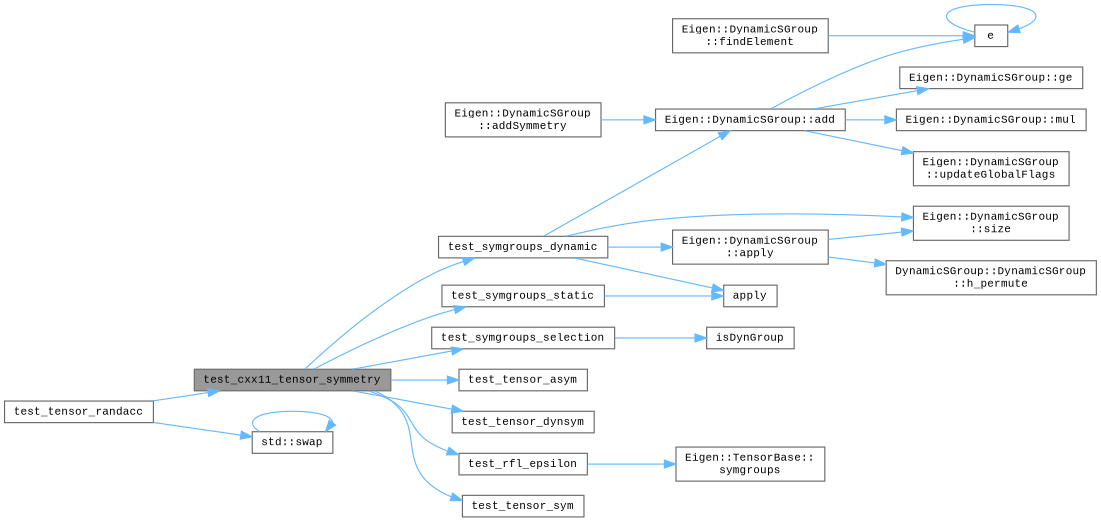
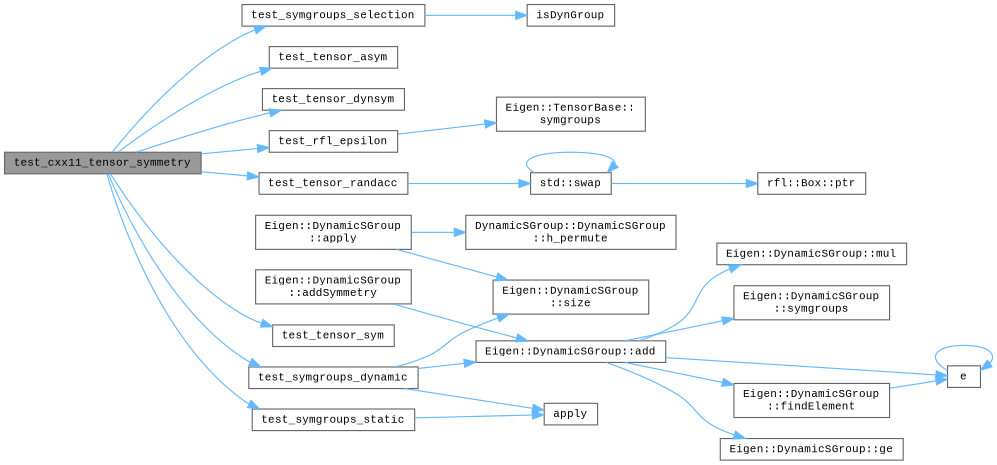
node "Eigen::DynamicSGroup ::updateGlobalFlags": label "Eigen::DynamicSGroup ::updateGlobalFlags" -> "Eigen::DynamicSGroup ::symgroups"
node "rfl::Box::ptr": added
edge "test_symgroups_dynamic" -> "Eigen::DynamicSGroup ::apply": removed
edge "Eigen::DynamicSGroup::add" -> "Eigen::DynamicSGroup ::findElement": added
edge "test_tensor_randacc" -> "test_cxx11_tensor_symmetry": reversed
